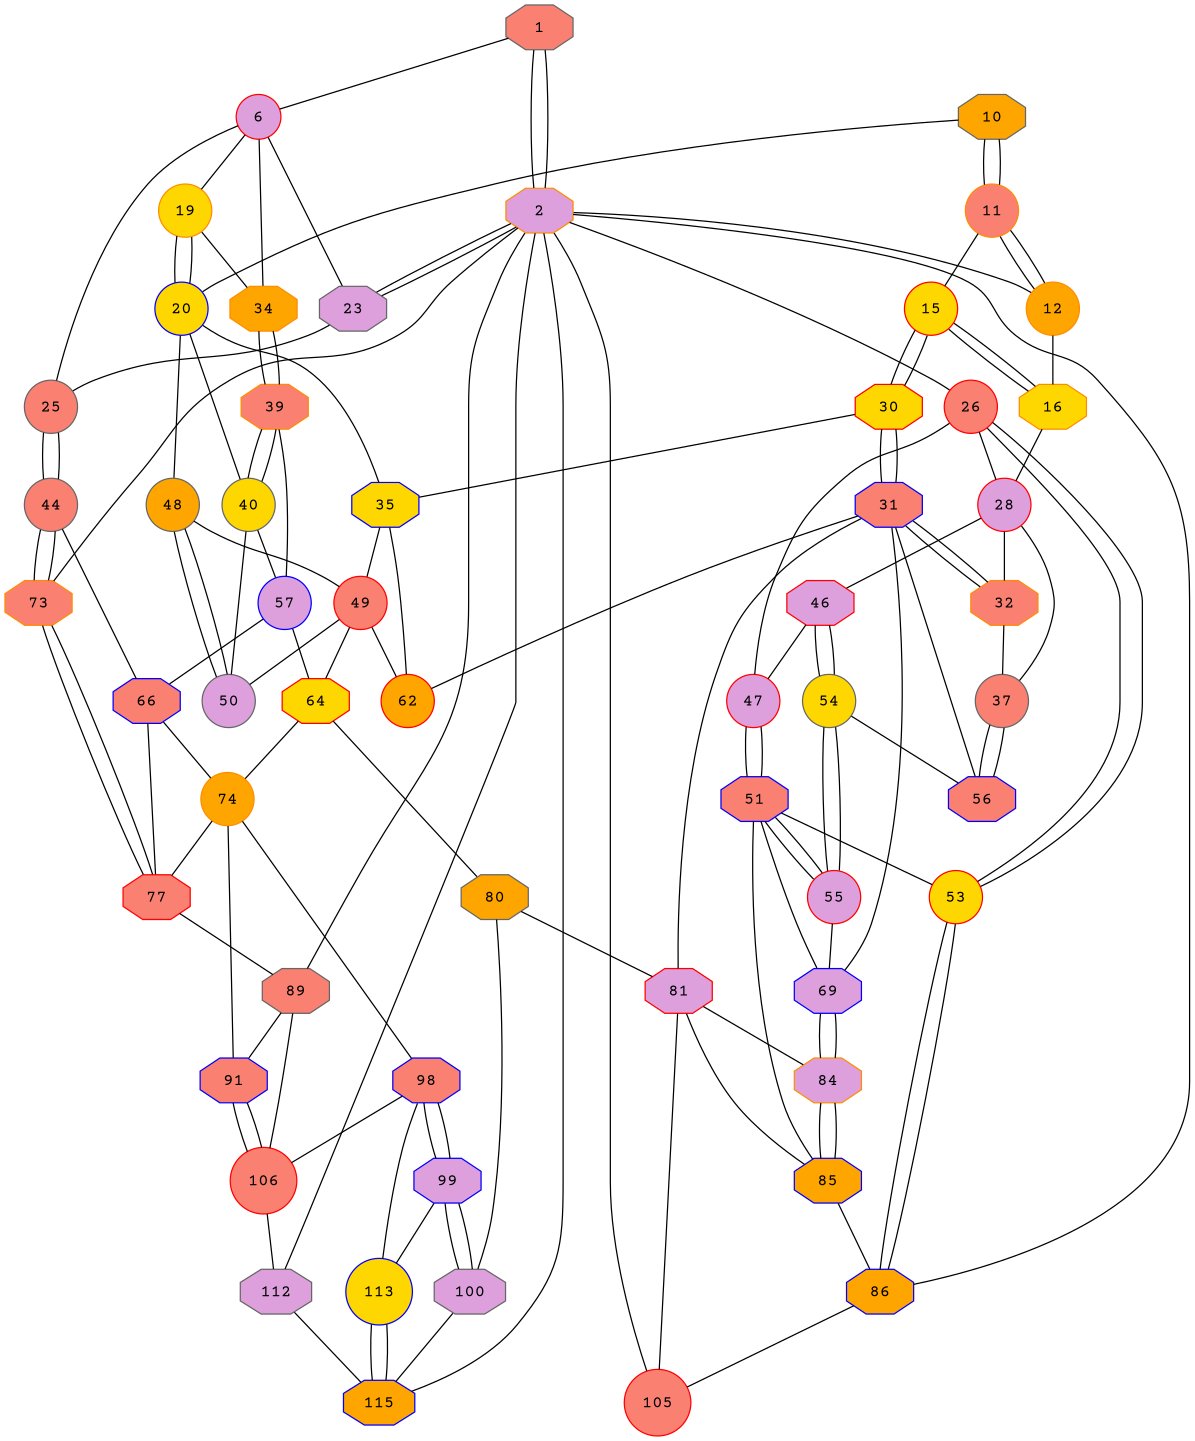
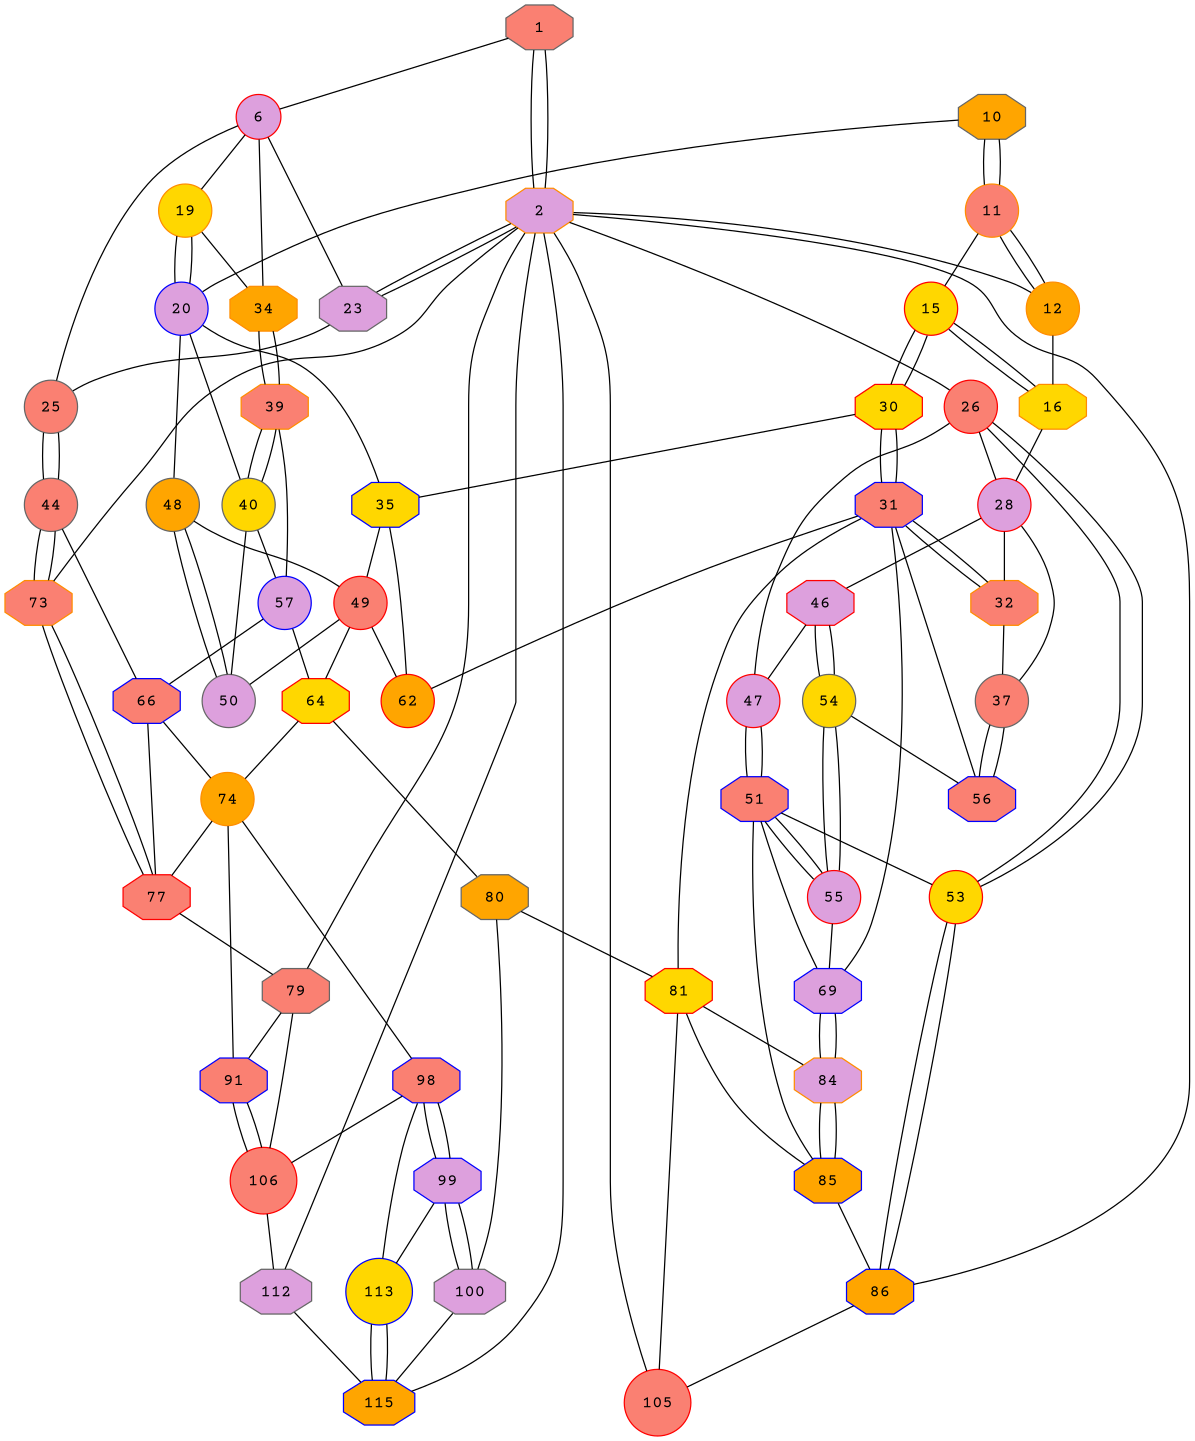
node "20": fillcolor gold -> plum
node "89": label "89" -> "79"
node "81": fillcolor plum -> gold
